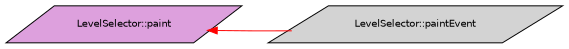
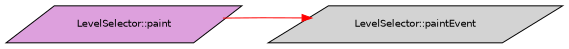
edge "LevelSelector::paintEvent" -> "LevelSelector::paint": reversed
